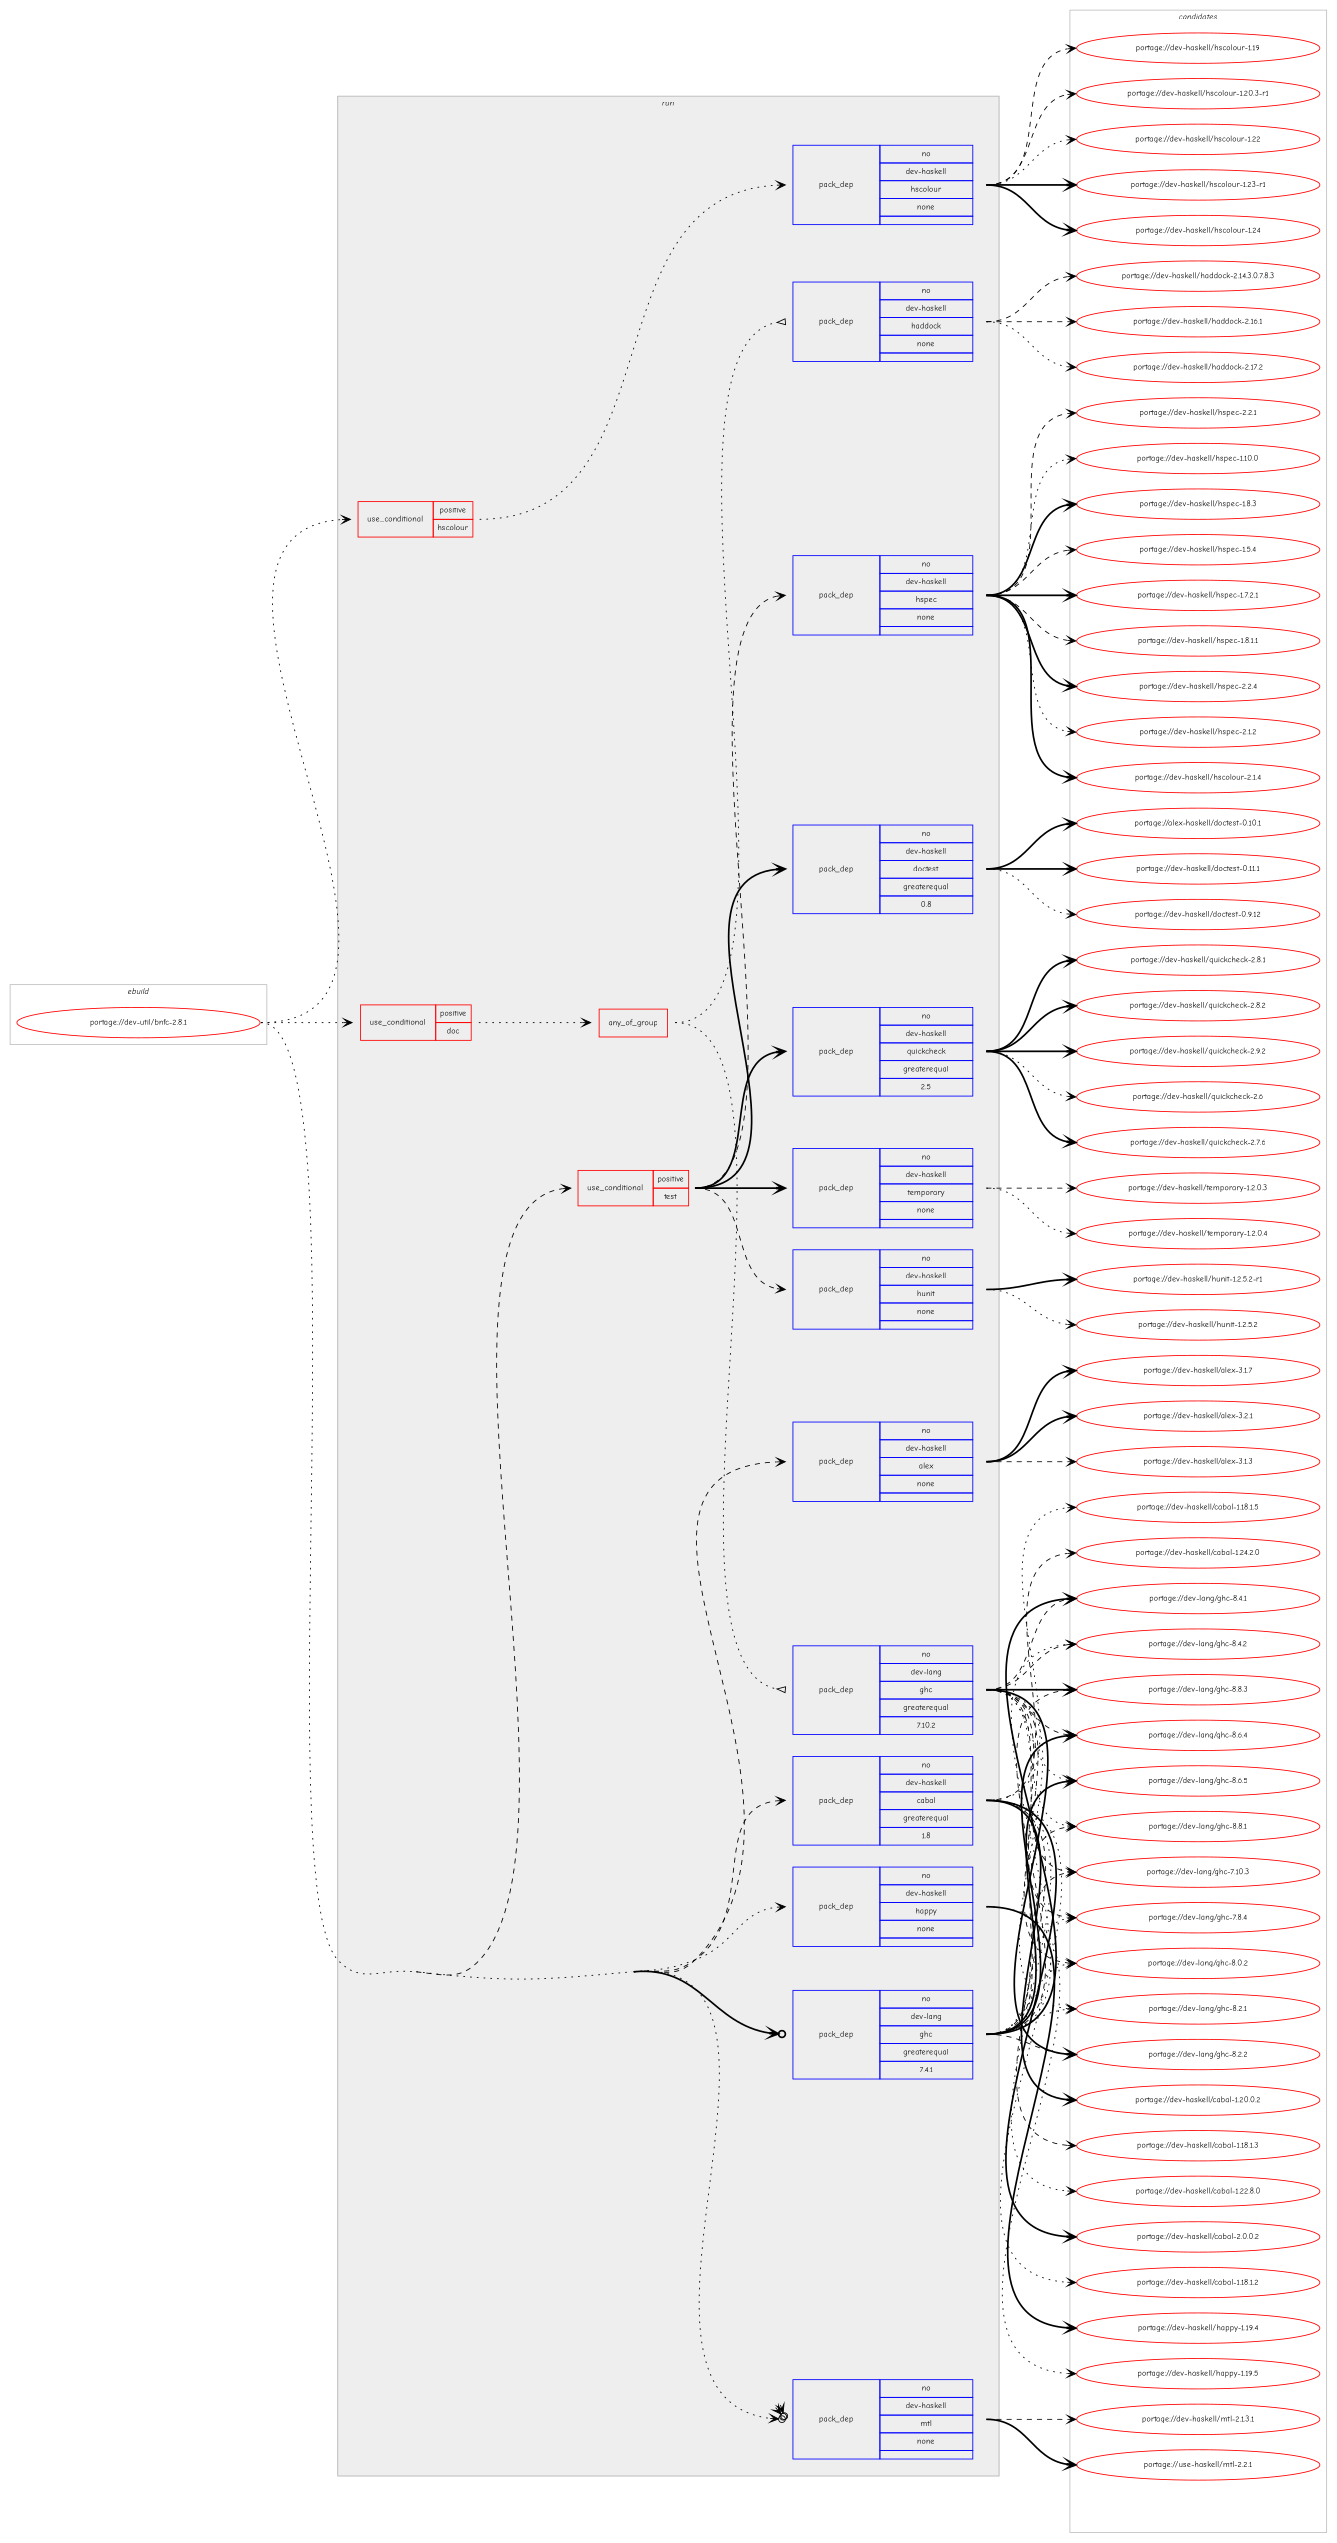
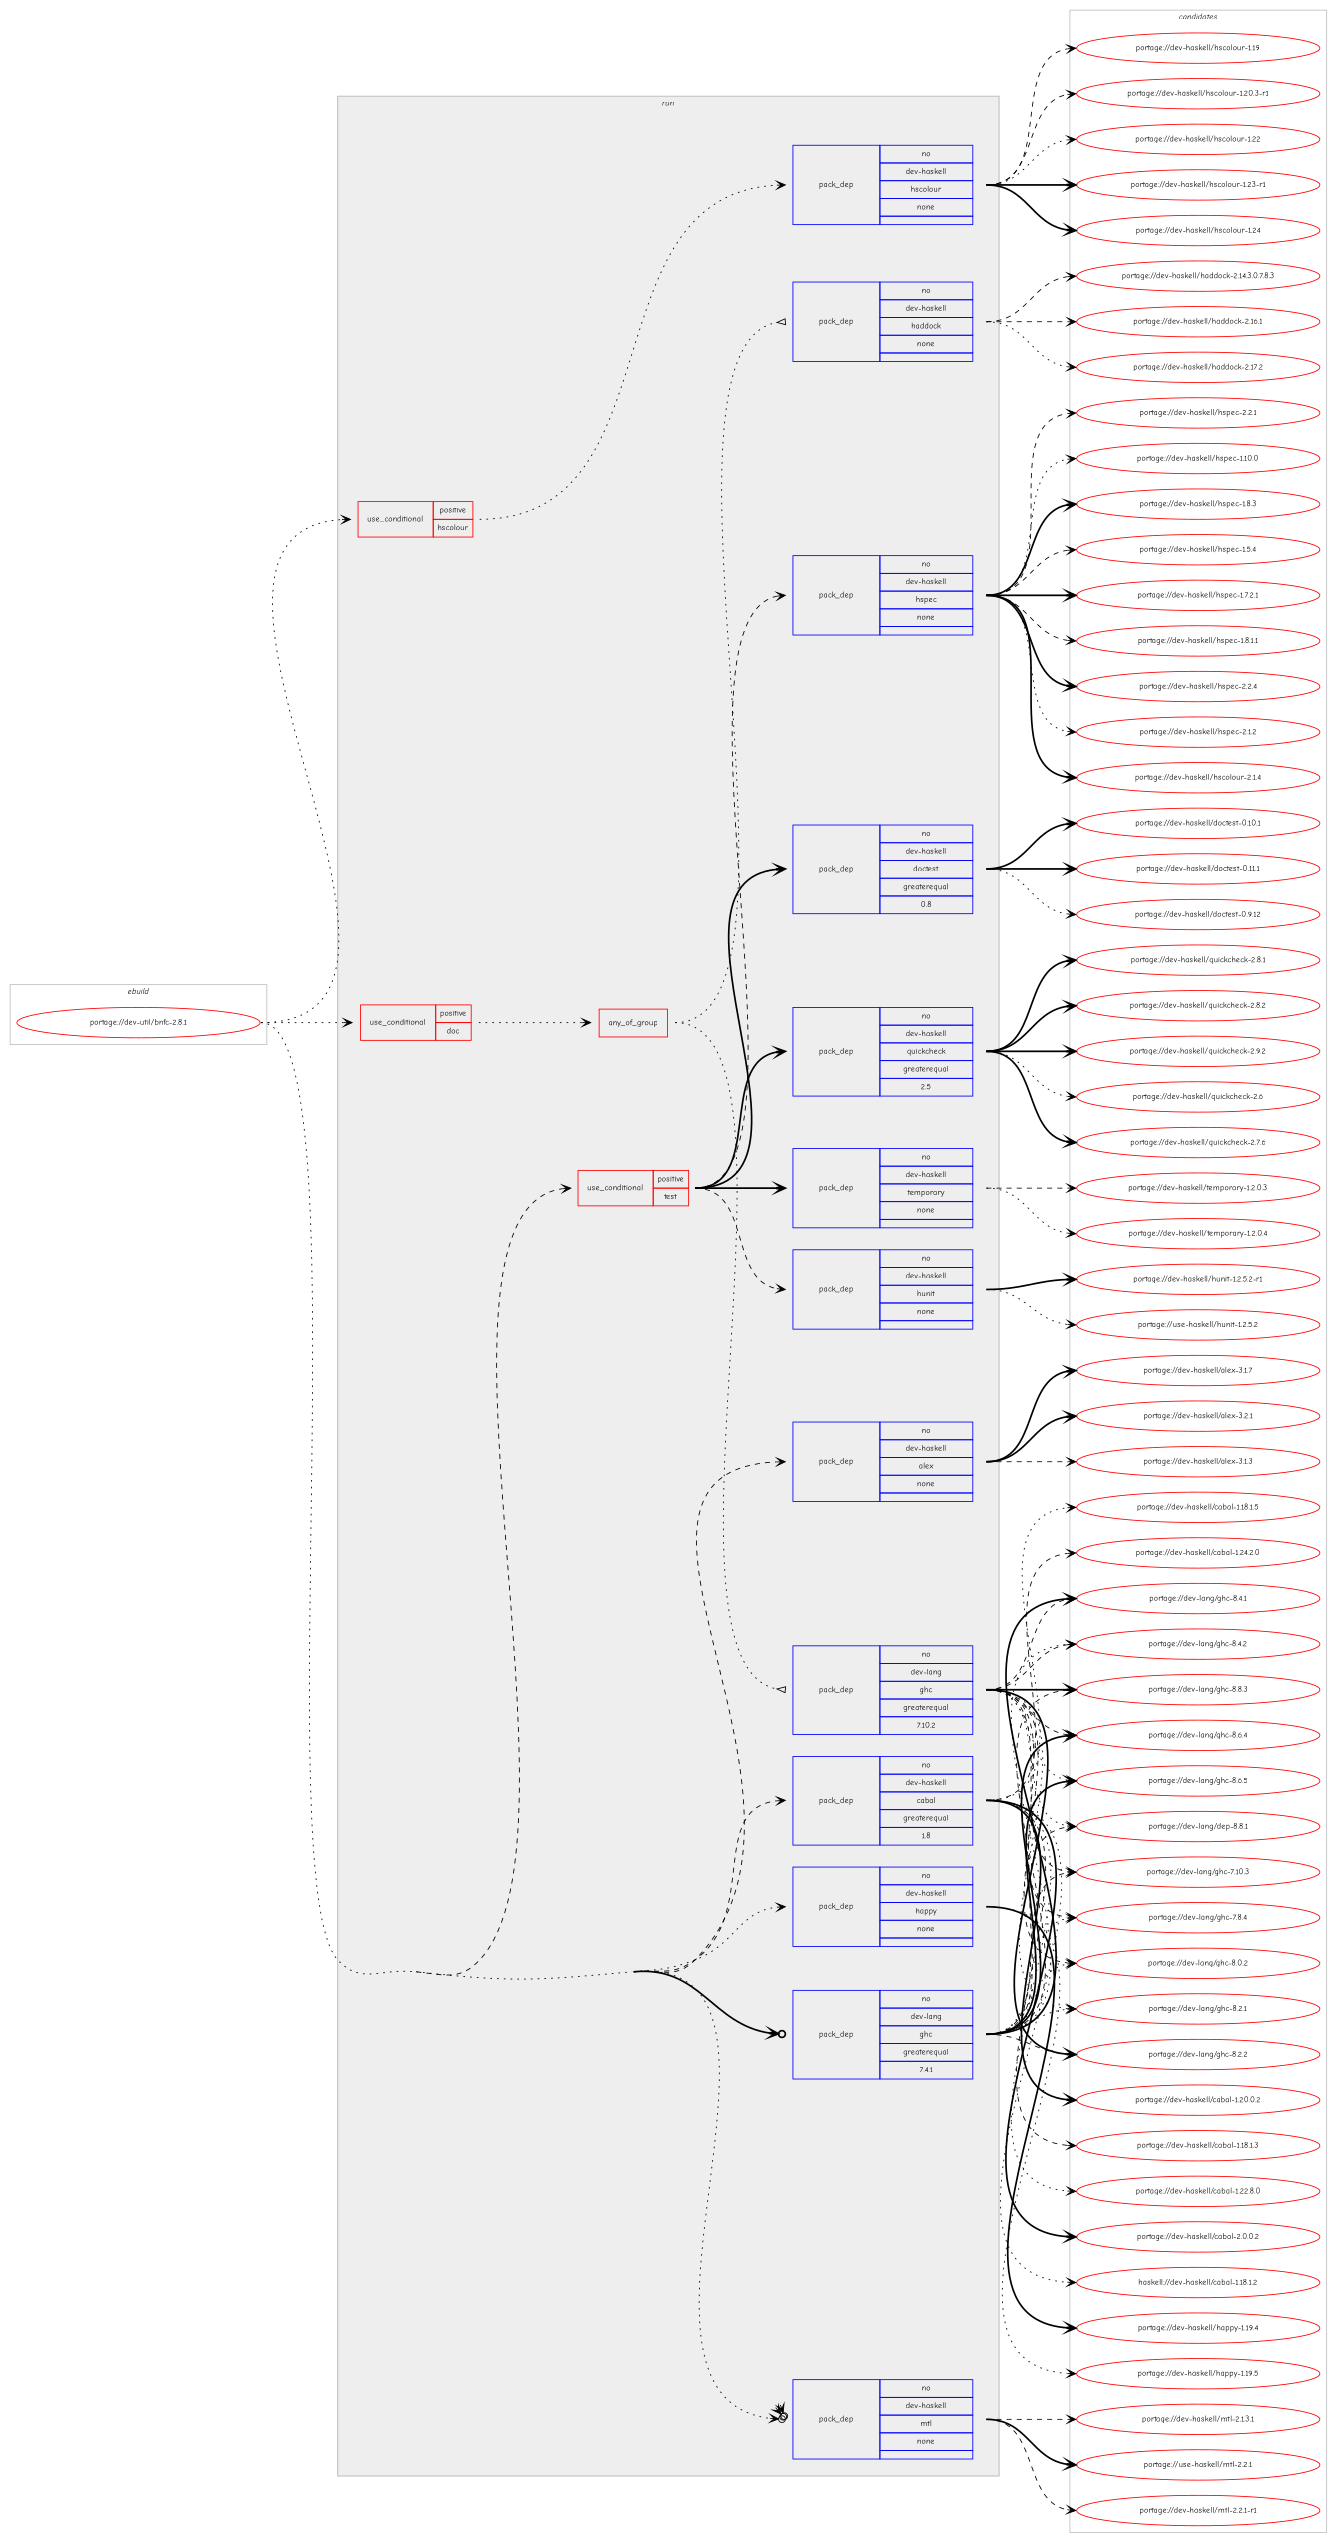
node "portage://alex-haskell/doctest-0.10.1": label "portage://alex-haskell/doctest-0.10.1" -> "portage://dev-haskell/doctest-0.10.1"
node "portage://dev-haskell/hunit-1.2.5.2": label "portage://dev-haskell/hunit-1.2.5.2" -> "portage://use-haskell/hunit-1.2.5.2"
node "portage://dev-lang/ghc-8.8.1": label "portage://dev-lang/ghc-8.8.1" -> "portage://dev-lang/dep-8.8.1"
node "portage://dev-haskell/cabal-1.18.1.2": label "portage://dev-haskell/cabal-1.18.1.2" -> "haskell://dev-haskell/cabal-1.18.1.2"
node "portage://dev-haskell/mtl-2.2.1-r1": added
